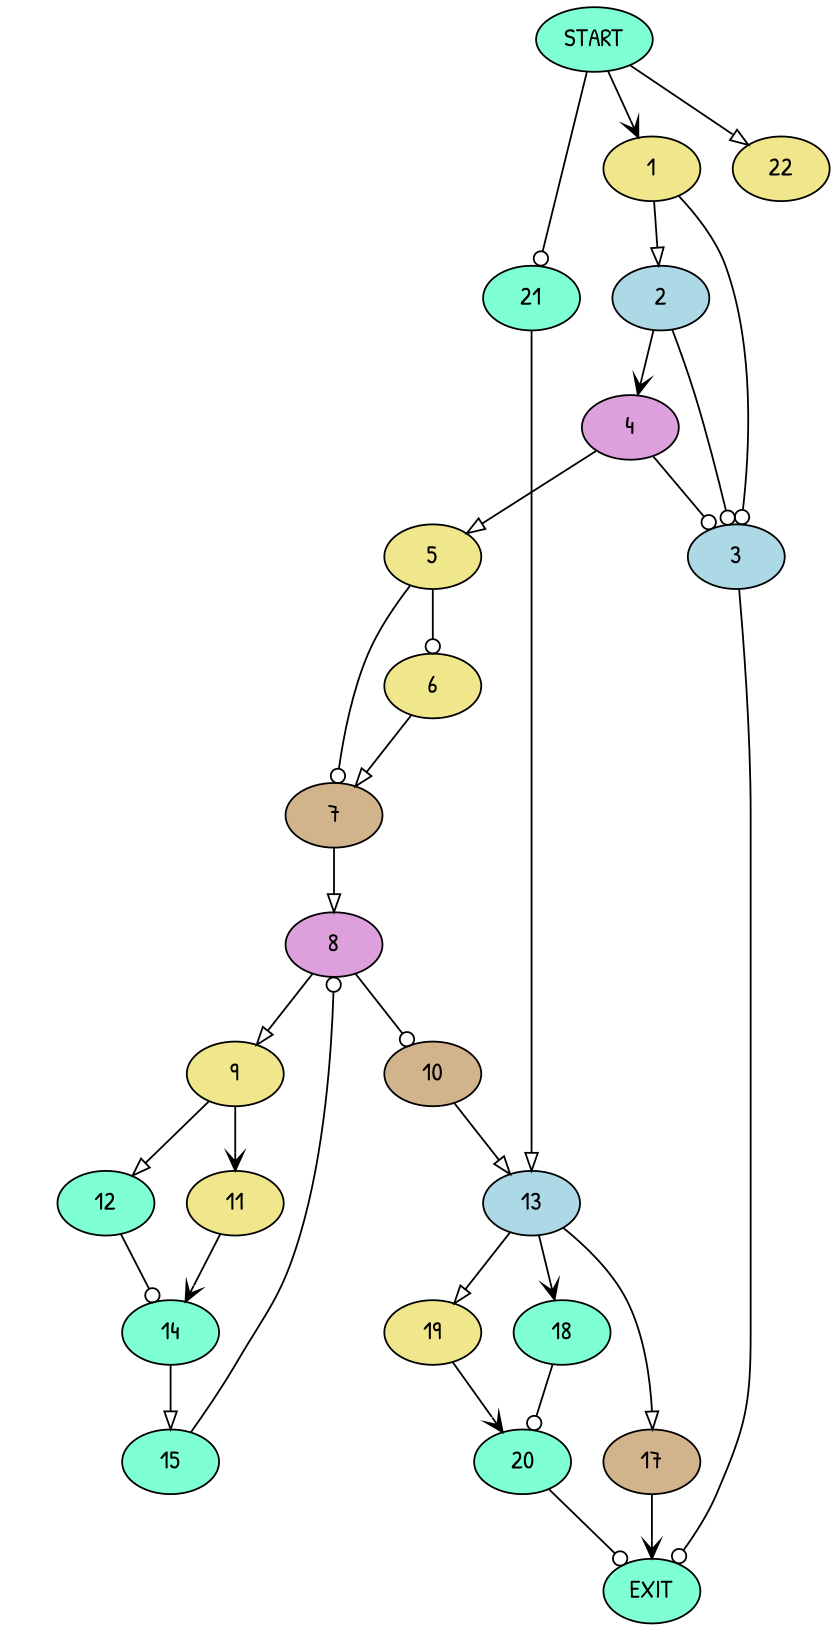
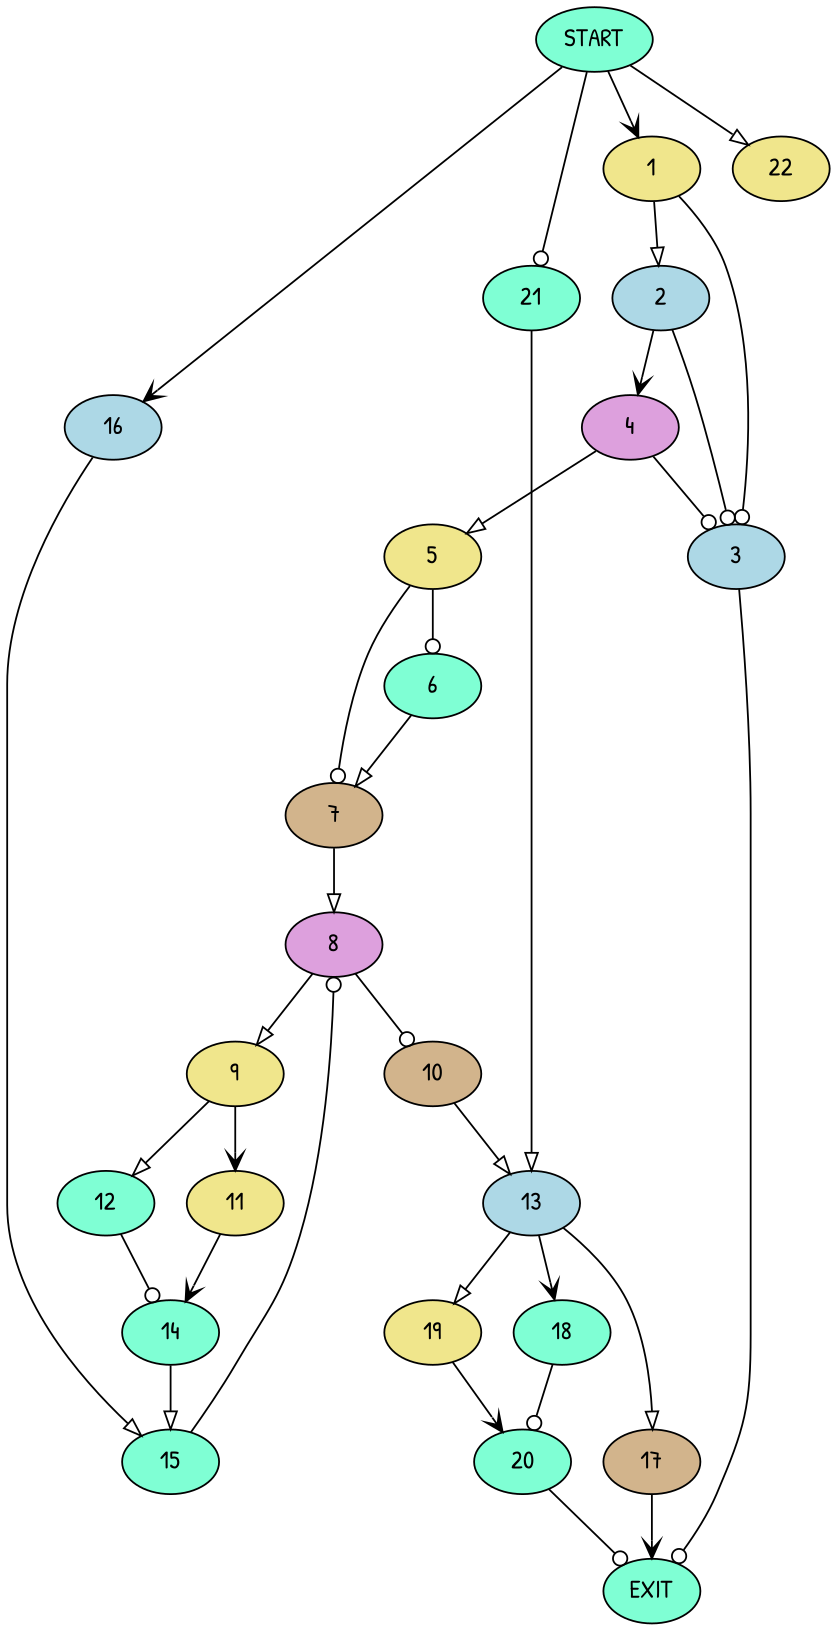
node "16": added
node "6": fillcolor khaki -> aquamarine
